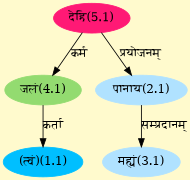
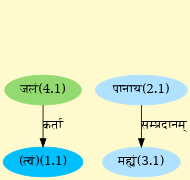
node "देहि(5.1)": removed
